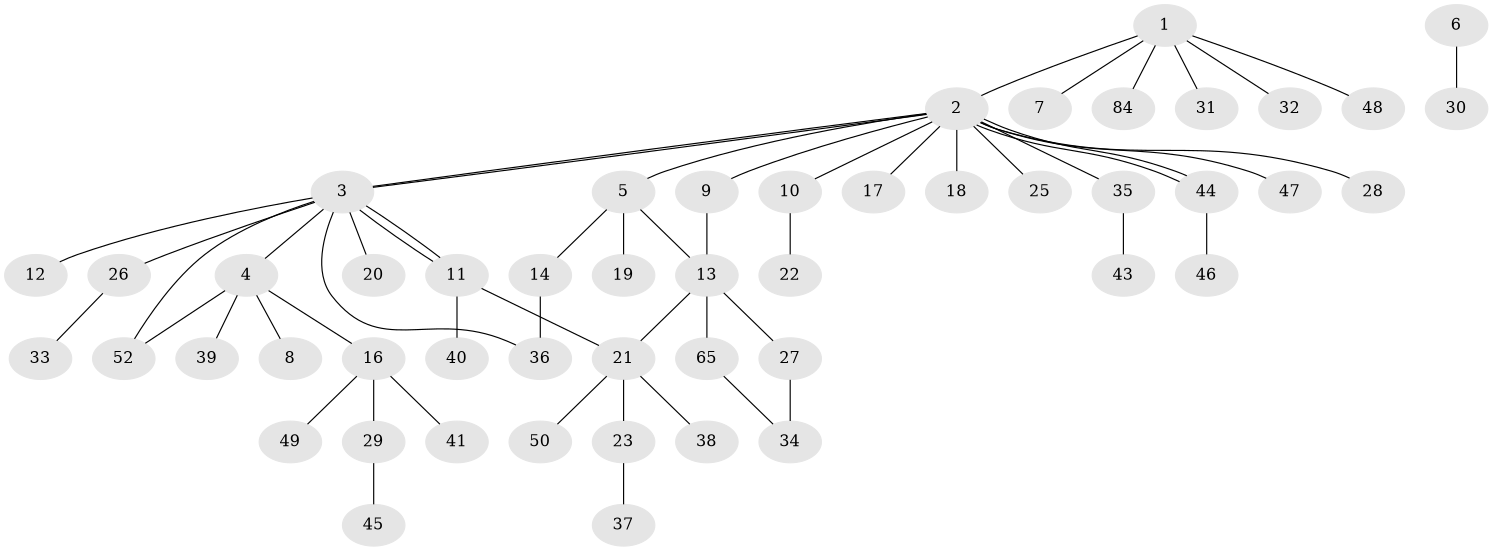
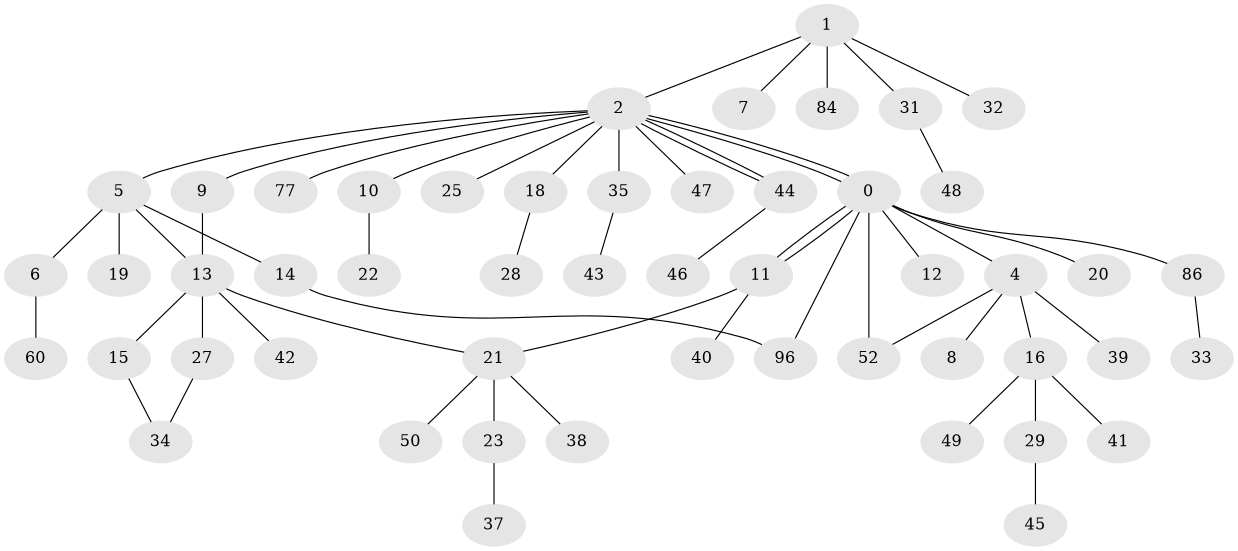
edge "1" -- "48": now "31" -- "48"
node "30": label "30" -> "60"
edge "2" -- "28": now "18" -- "28"
node "3": label "3" -> "0"
node "17": label "17" -> "77"
edge "5" -- "6": added
node "26": label "26" -> "86"
node "42": added
node "36": label "36" -> "96"
node "65": label "65" -> "15"
